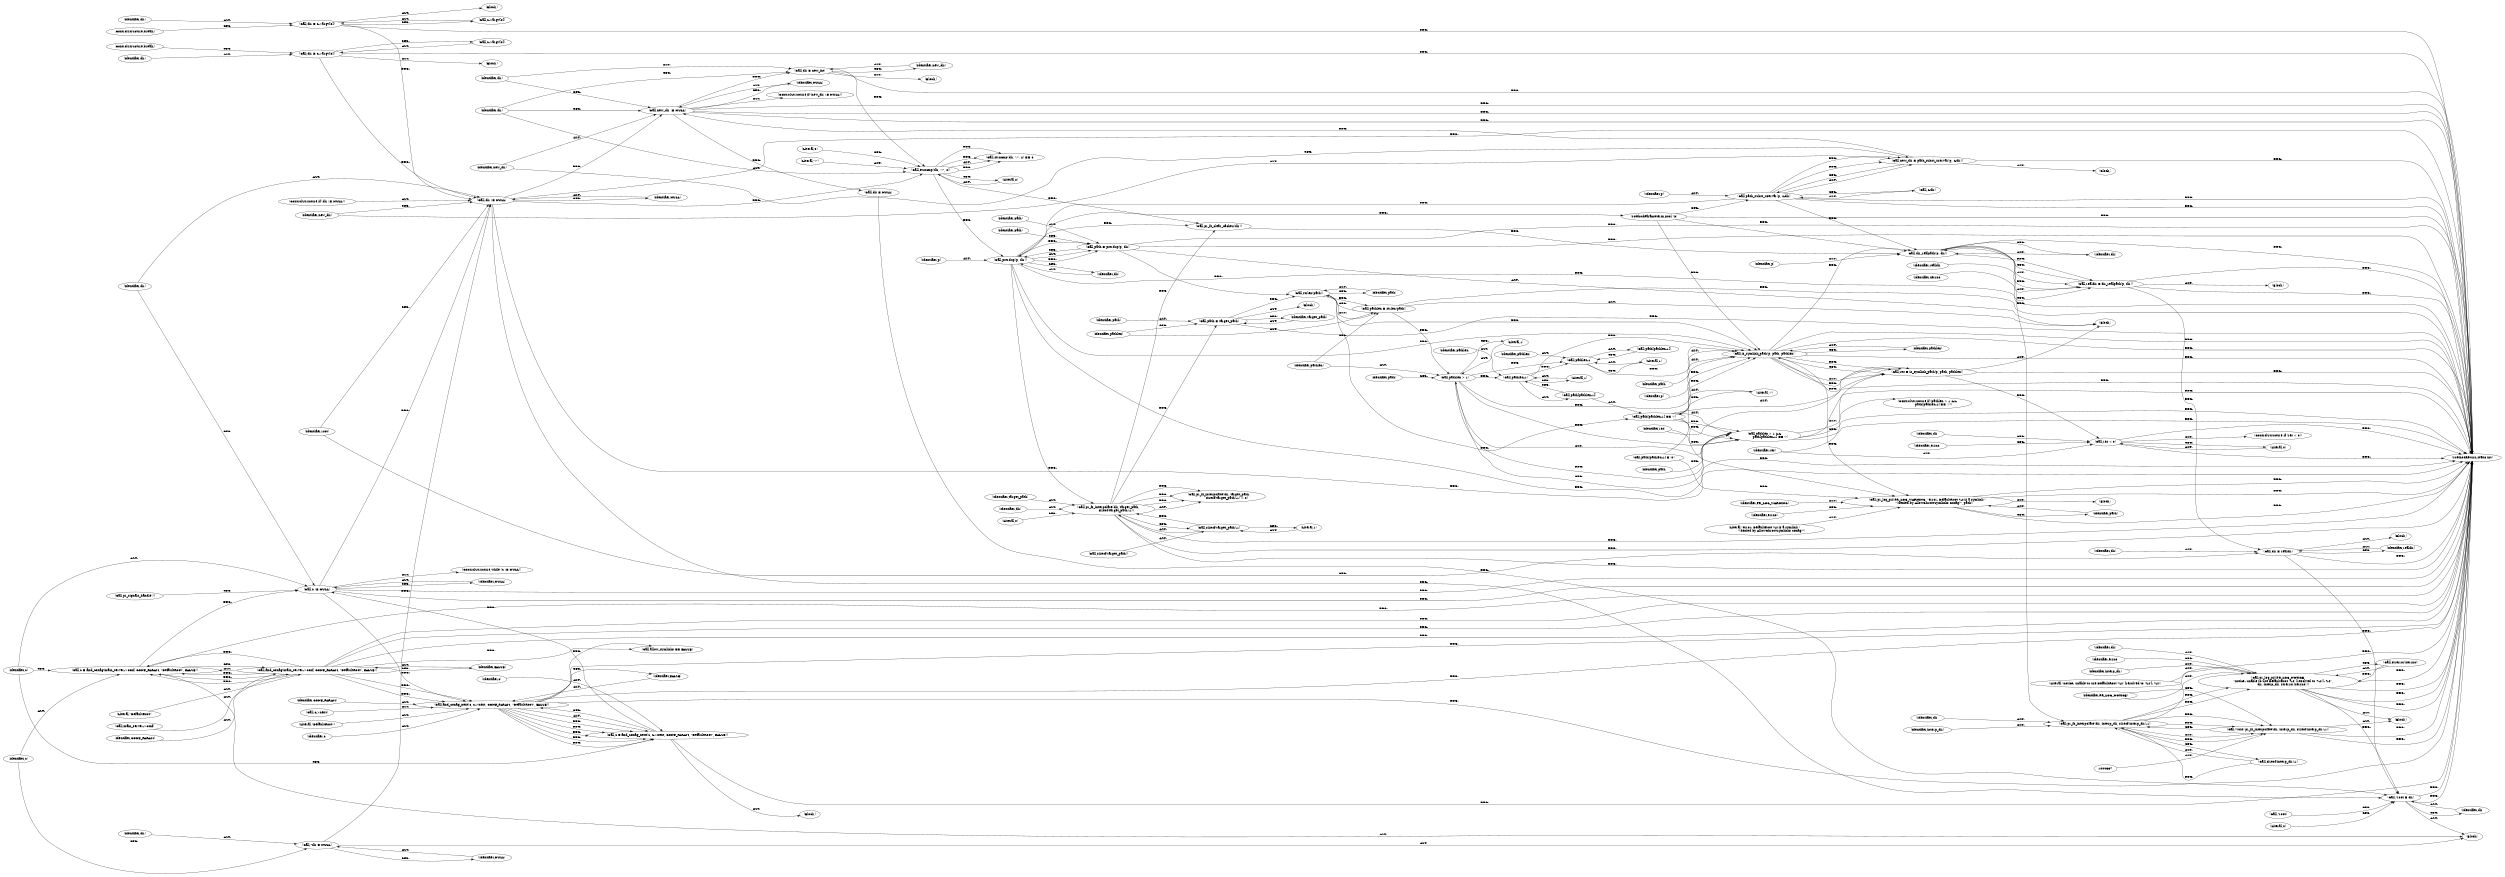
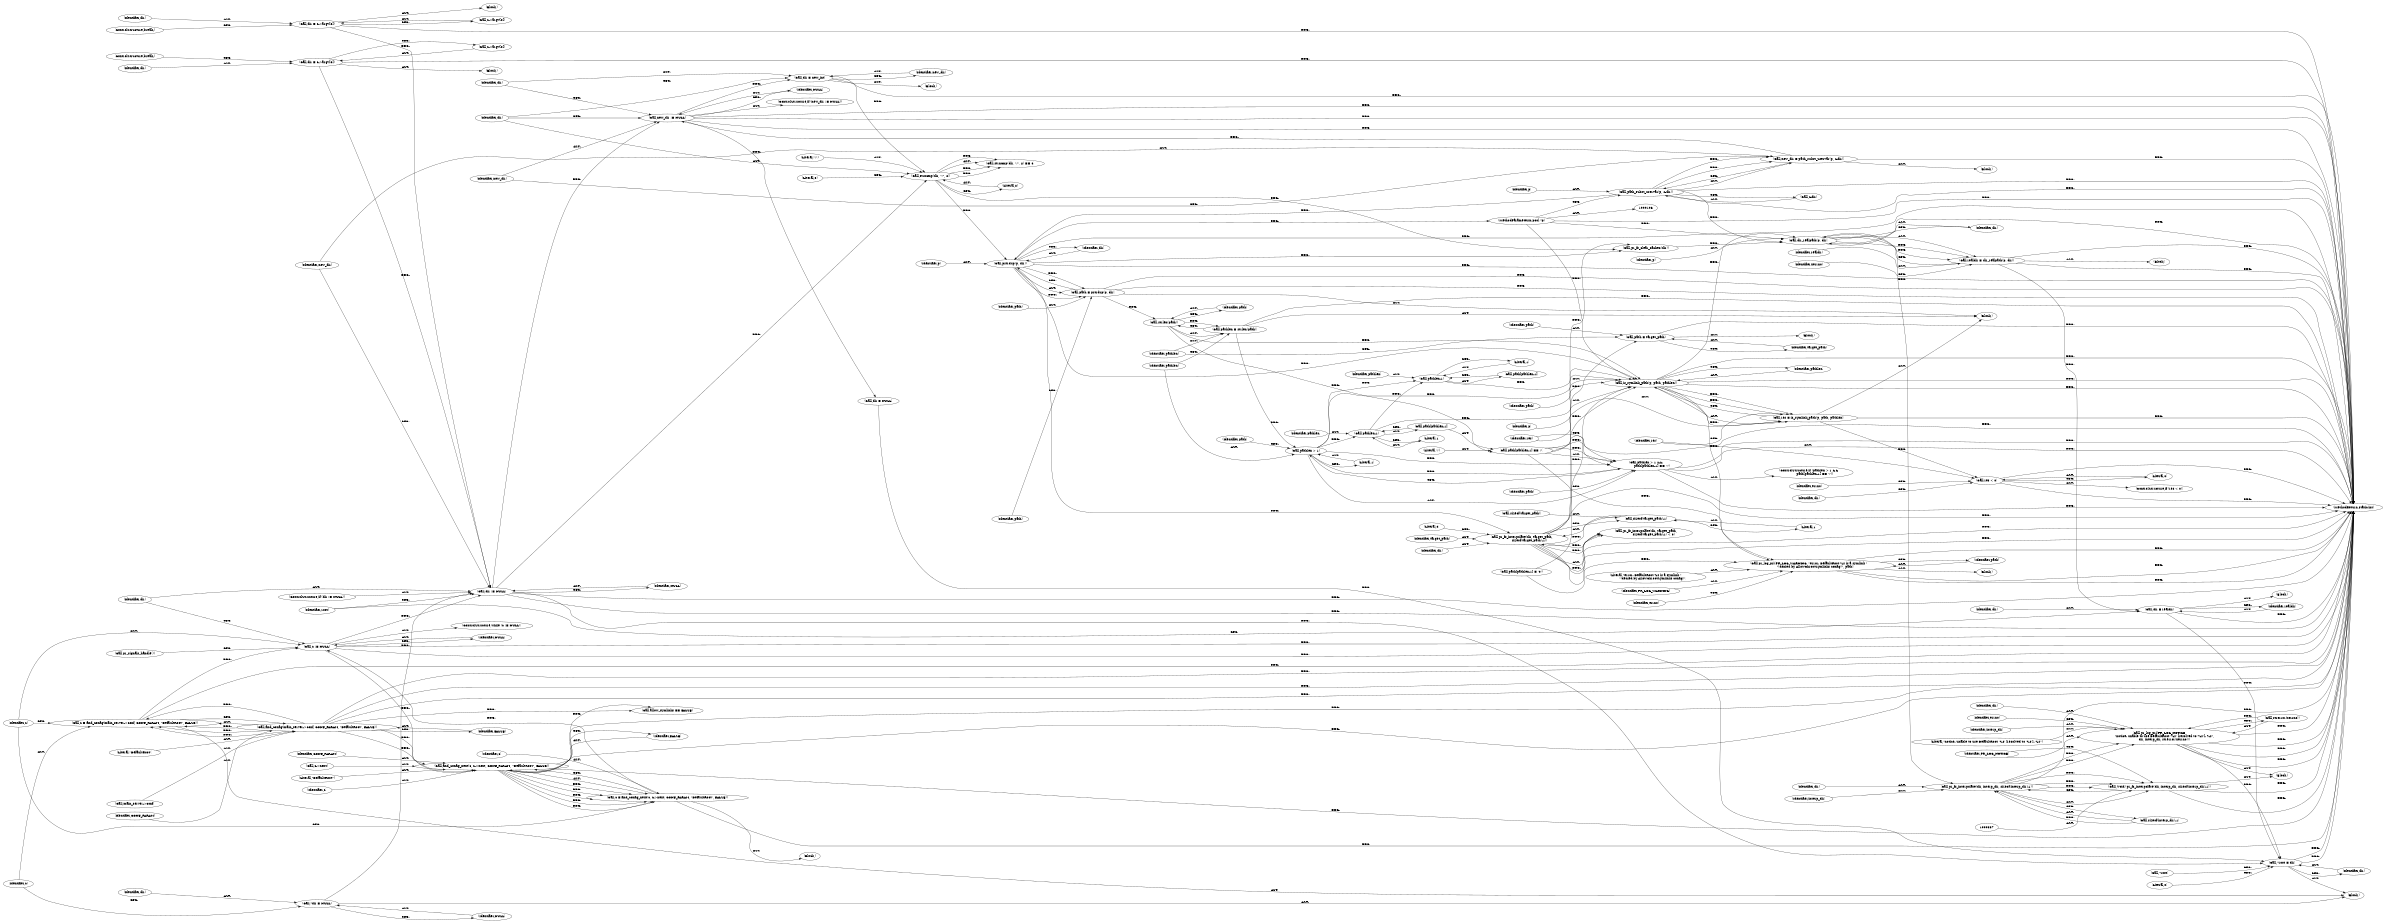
node "1000106": added
edge "(Call,path = target_path)" -> "(Call,strlen(path))": removed, label "DDG:"
edge "(Call,path[pathlen-1] == '/')" -> "(Literal,'/')": removed, label "CFG:"
